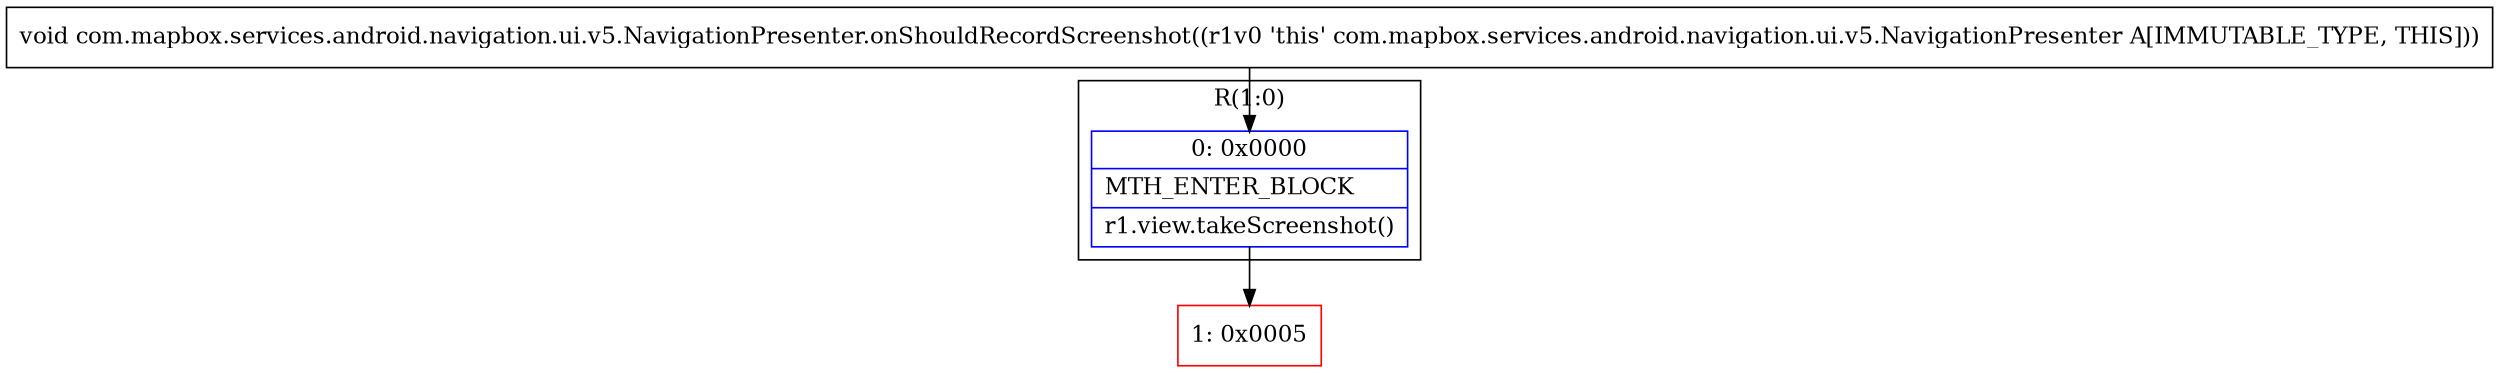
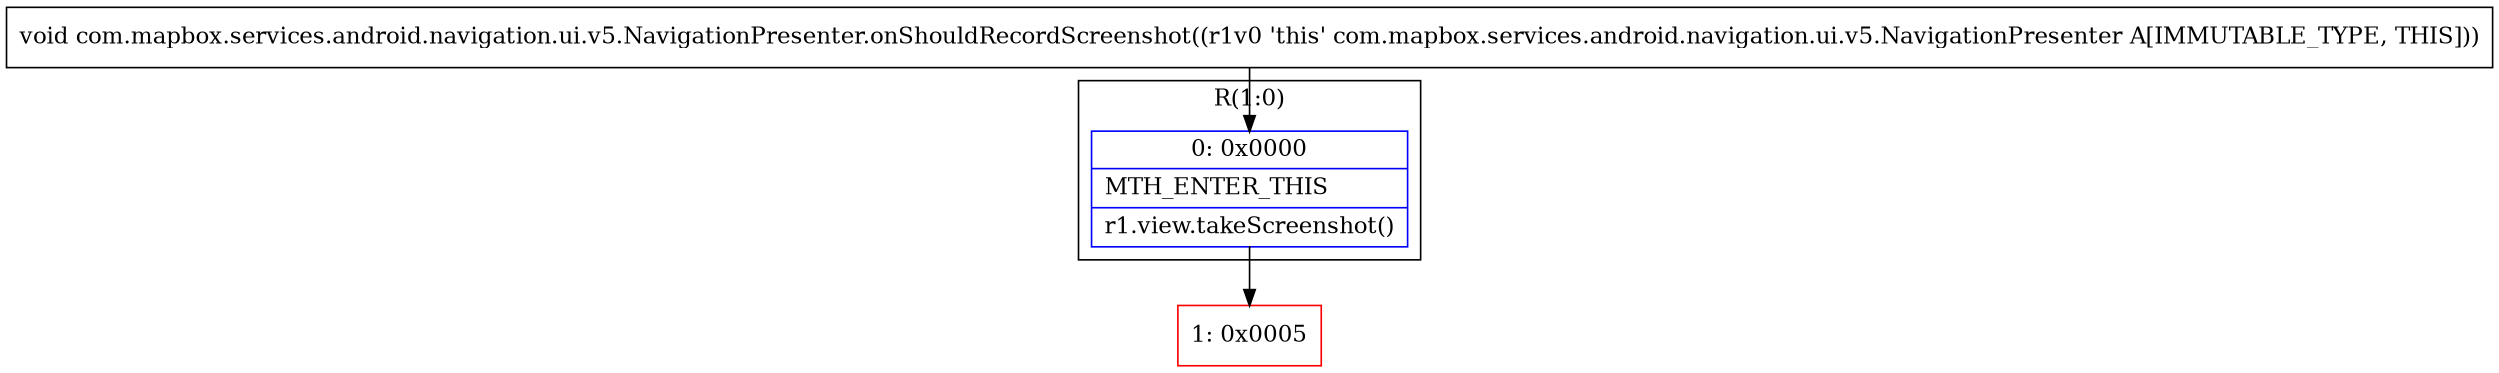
node "0: 0x0000": text "MTH_ENTER_BLOCK" -> "MTH_ENTER_THIS"
